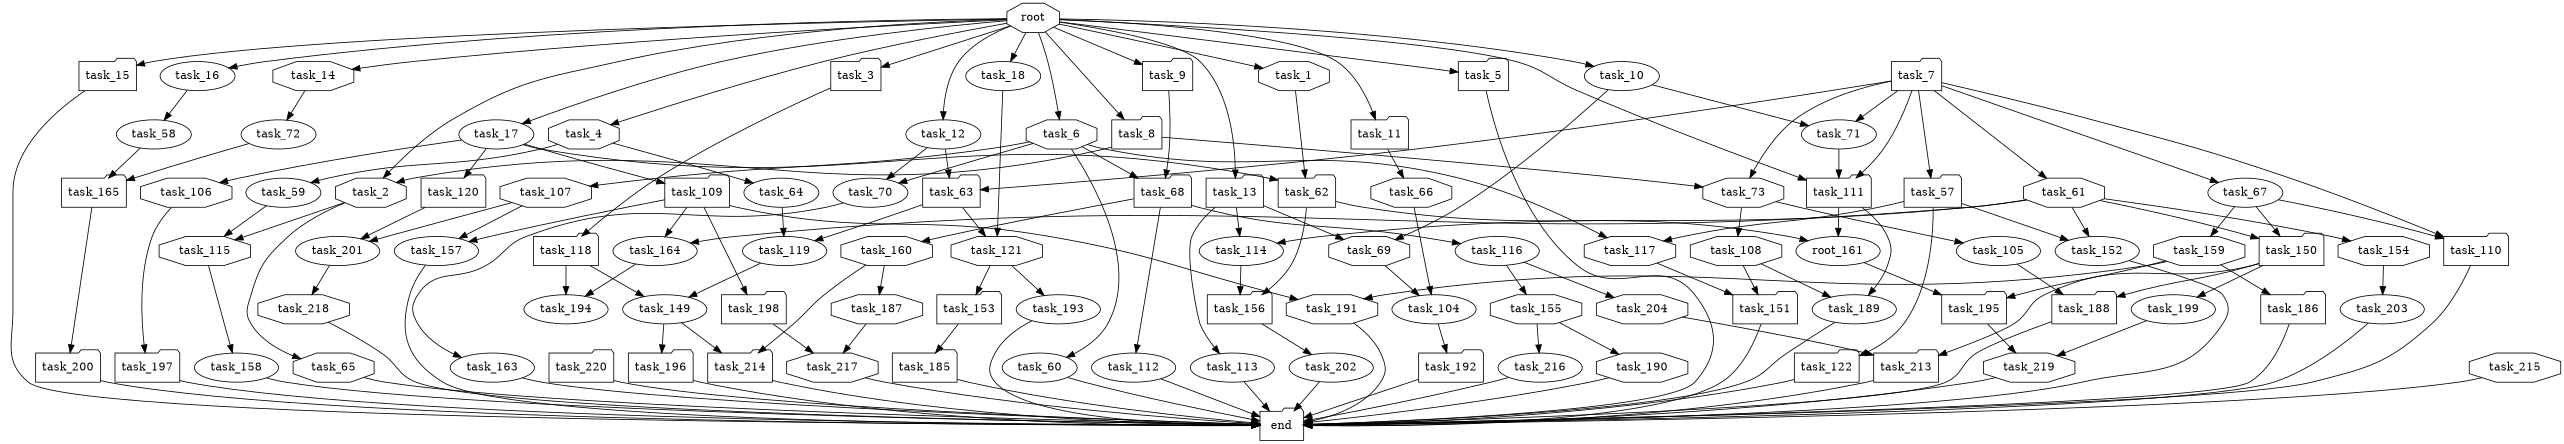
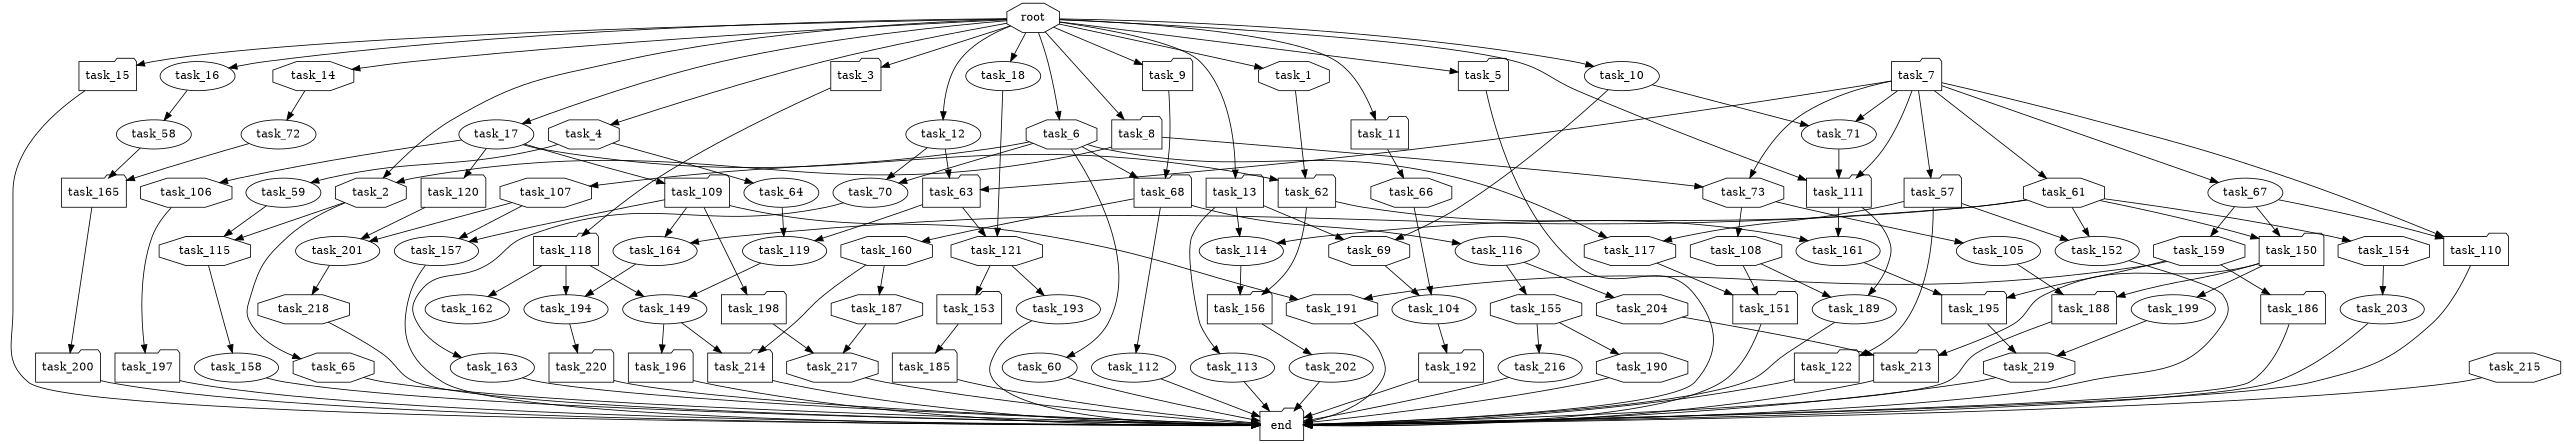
node "root_161": label "root_161" -> "task_161"
node "task_162": added
edge "task_194" -> "task_220": added
